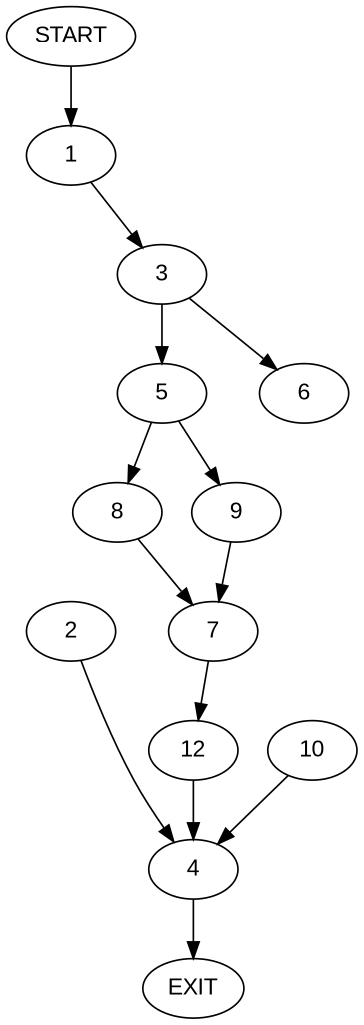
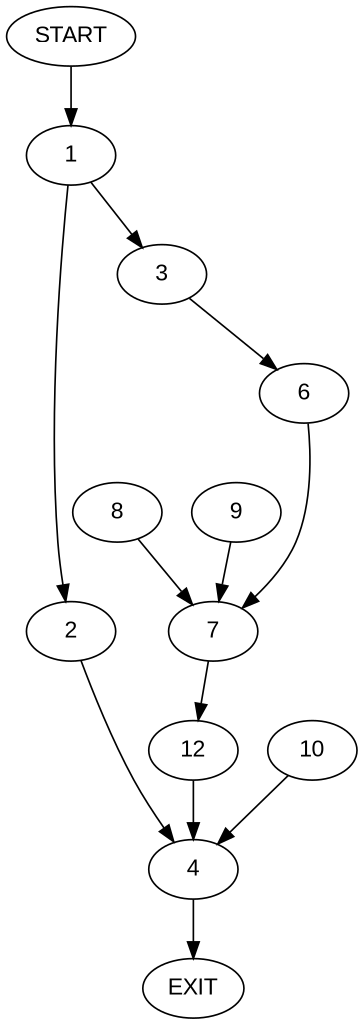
edge "1" -> "2": added
node "5": removed
edge "6" -> "7": added
